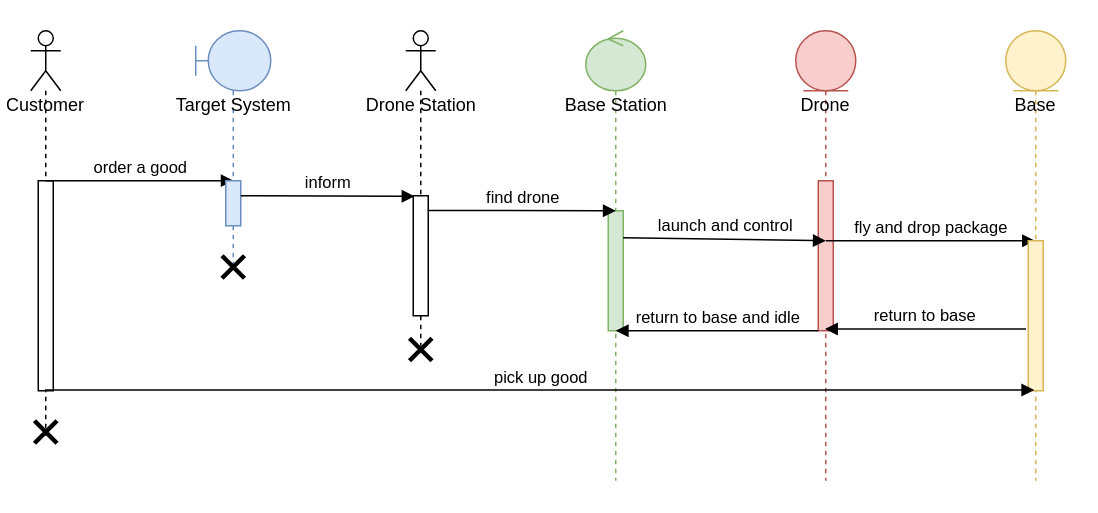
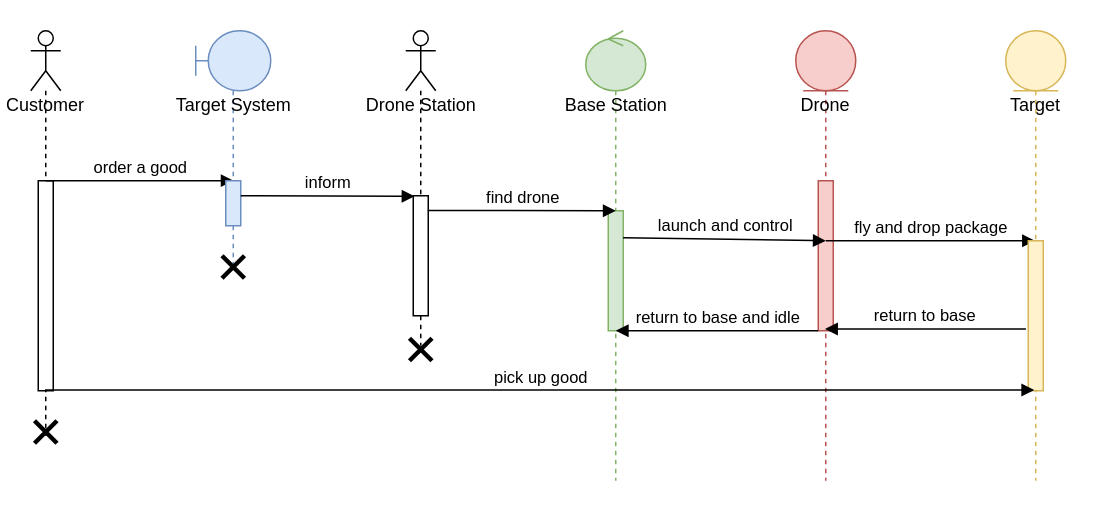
node "Base": label "Base" -> "Target"
